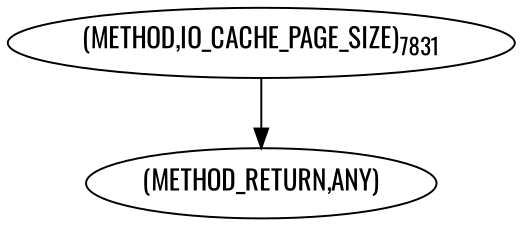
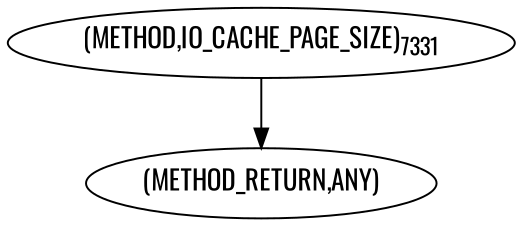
node "(METHOD,IO_CACHE_PAGE_SIZE)": text "7831" -> "7331"
